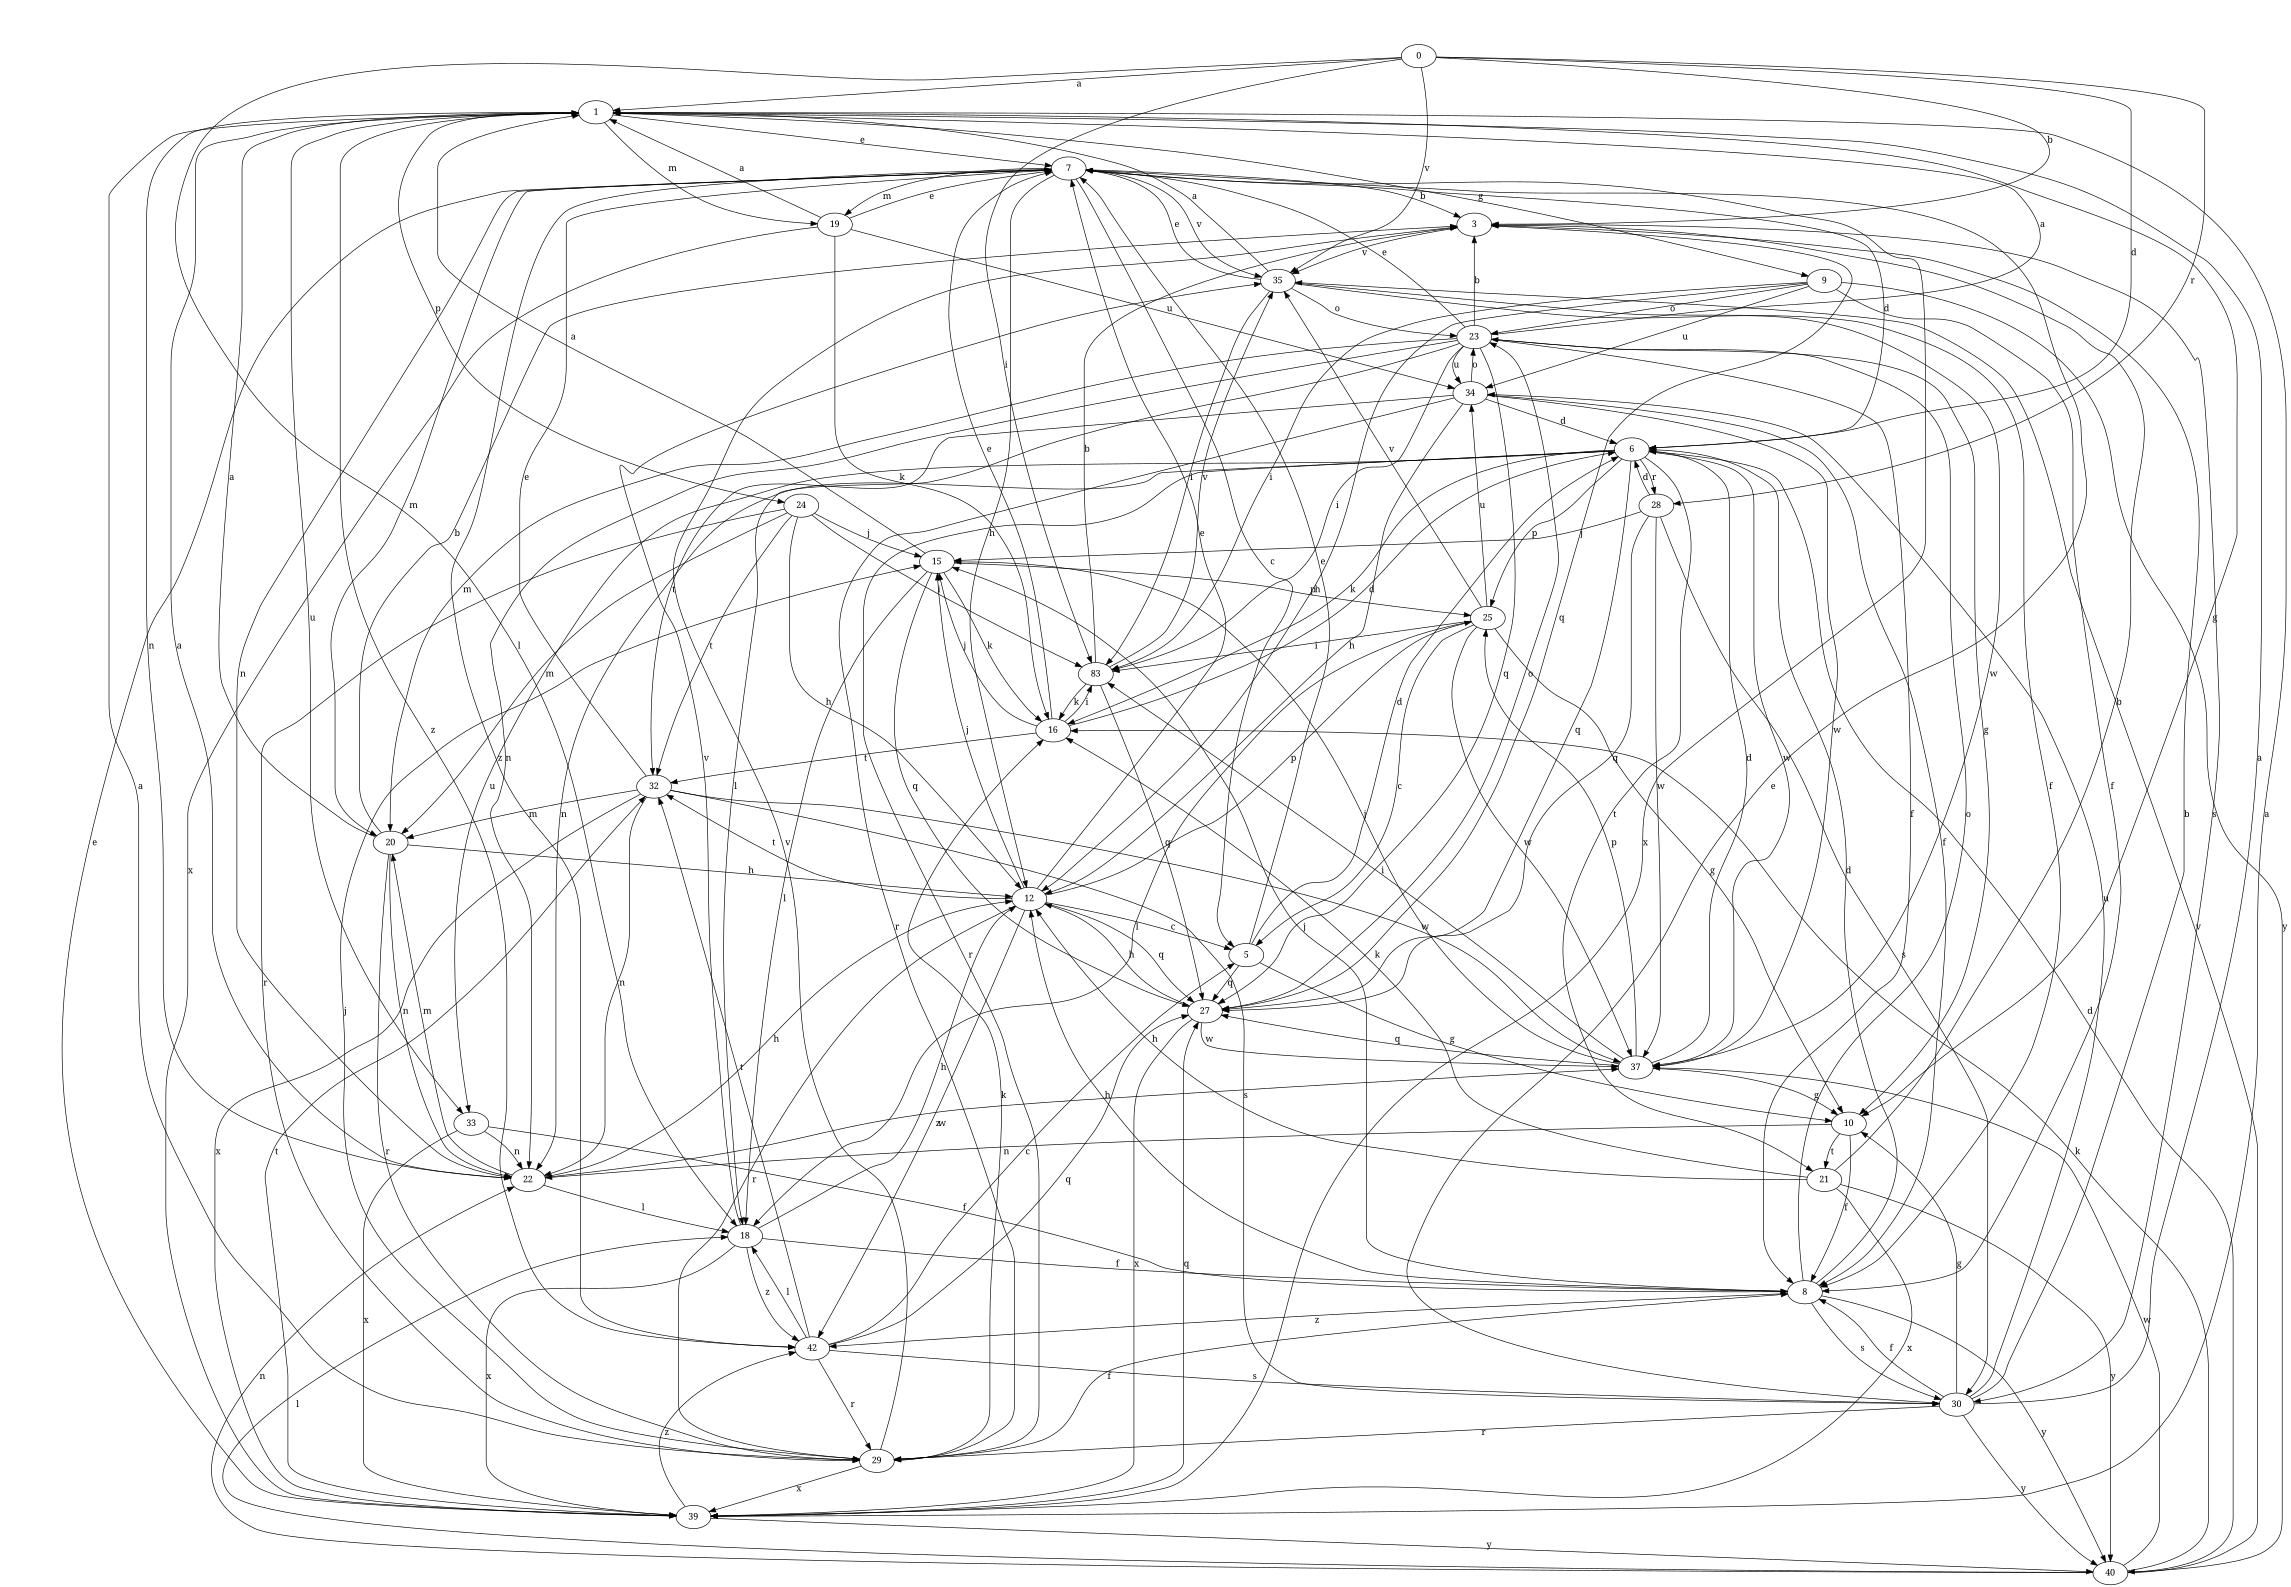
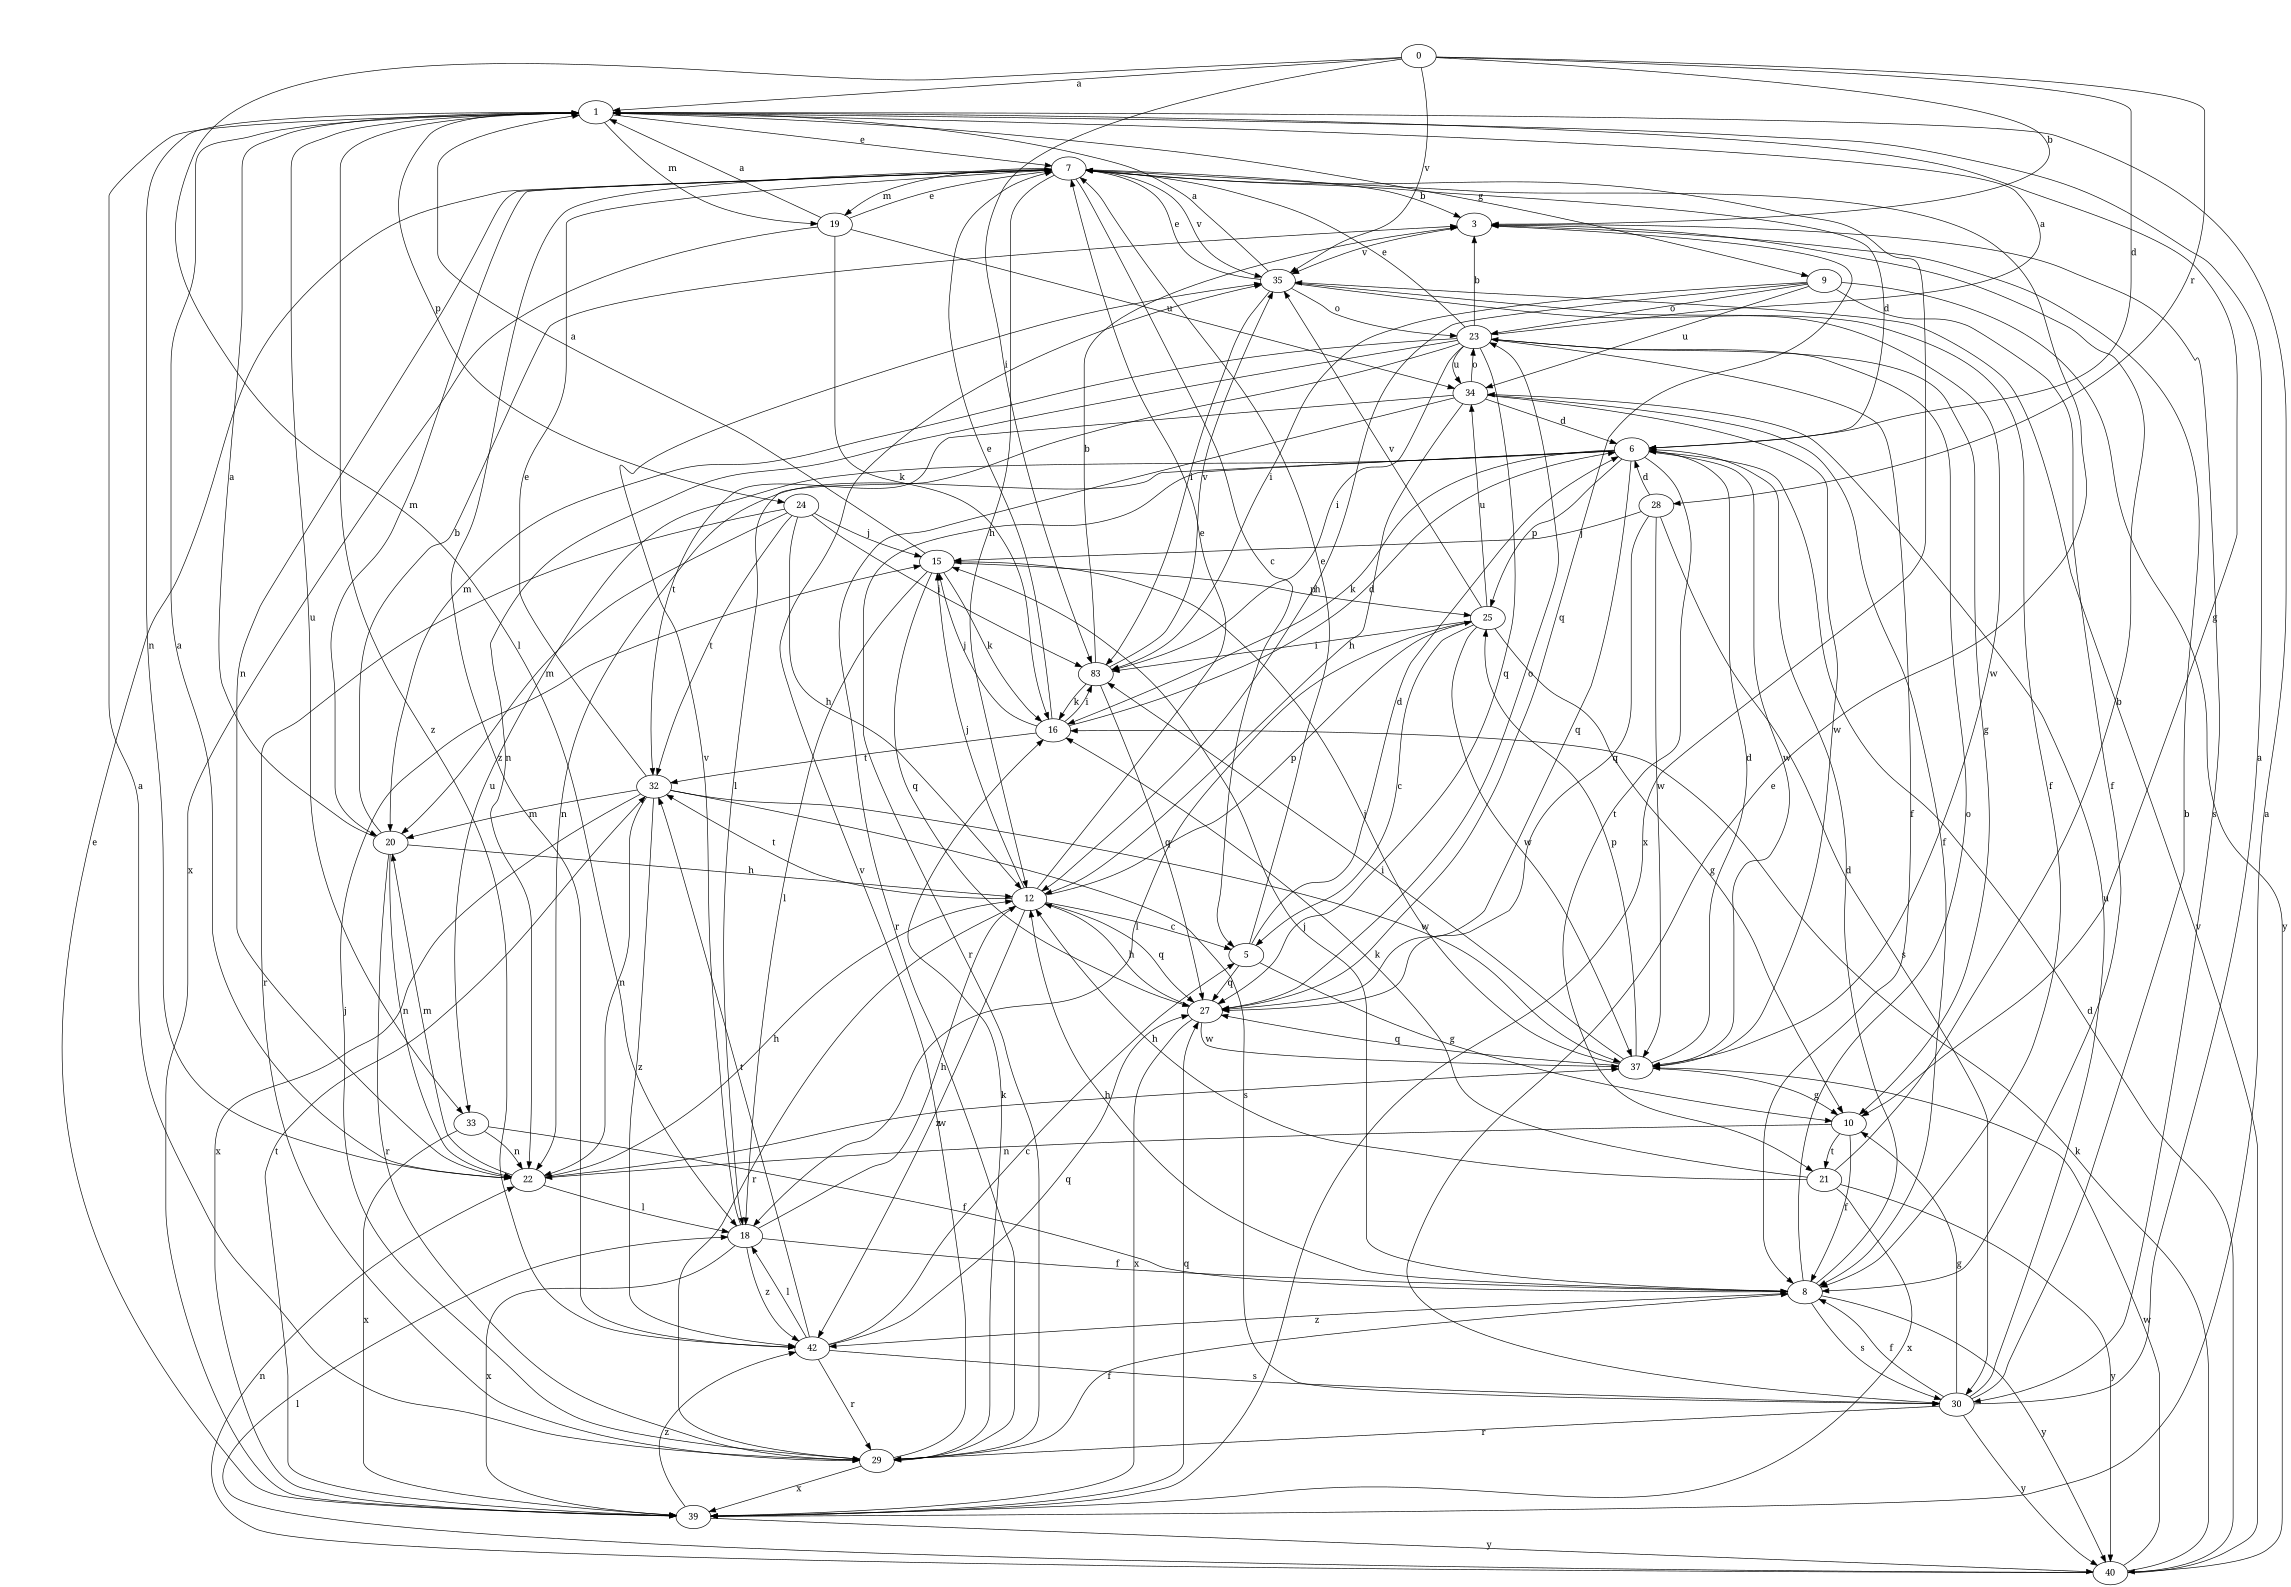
edge "6" -> "28": removed, label "r"
edge "29" -> "3": now "29" -> "35"
edge "32" -> "42": added, label "z"
